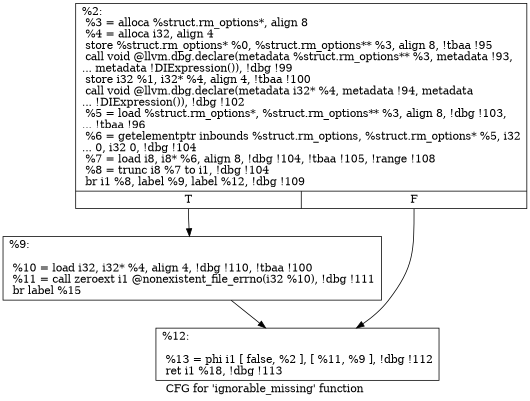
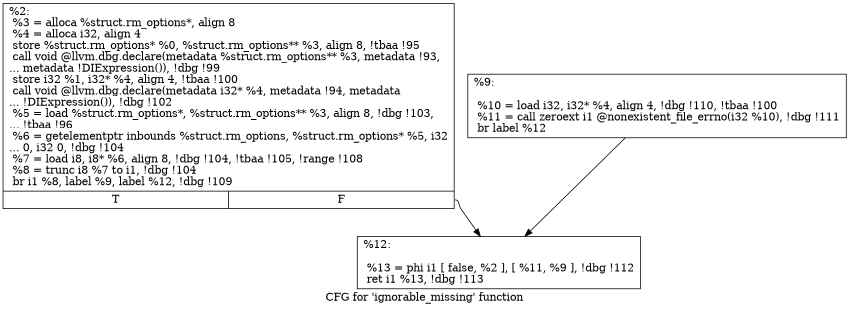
edge "%2:" -> "%9:": removed
node "%9:": text "br label %15" -> "br label %12"
node "%12:": text "ret i1 %18, !dbg !113" -> "ret i1 %13, !dbg !113"
